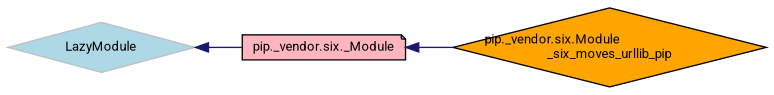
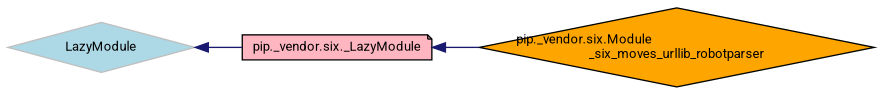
node "pip._vendor.six._Module": label "pip._vendor.six._Module" -> "pip._vendor.six._LazyModule"
node "pip._vendor.six.Module _six_moves_urllib_pip": label "pip._vendor.six.Module _six_moves_urllib_pip" -> "pip._vendor.six.Module _six_moves_urllib_robotparser"
